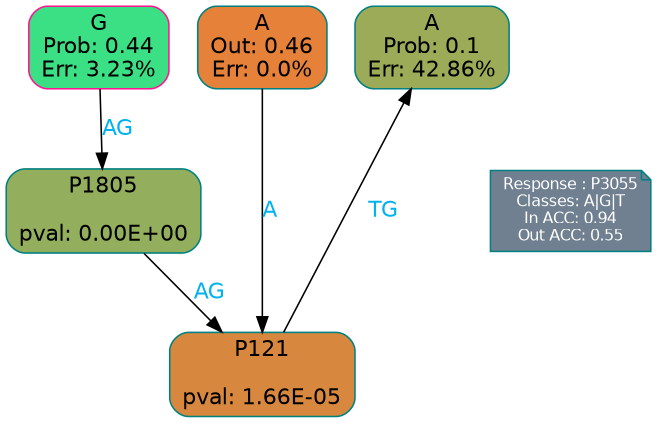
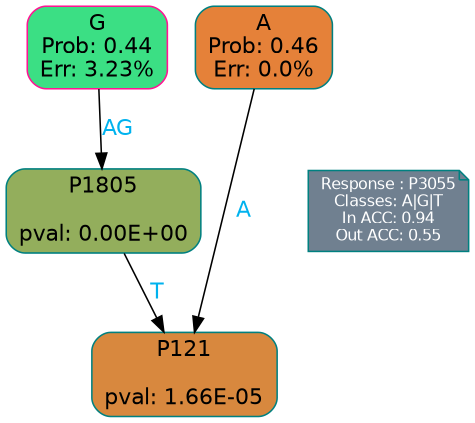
node "A Out: 0.46 Err: 0.0%": label "A Out: 0.46 Err: 0.0%" -> "A Prob: 0.46 Err: 0.0%"
node "A Prob: 0.1 Err: 42.86%": removed
edge "P1805 pval: 0.00E+00" -> "P121 pval: 1.66E-05": label "AG" -> "T"
